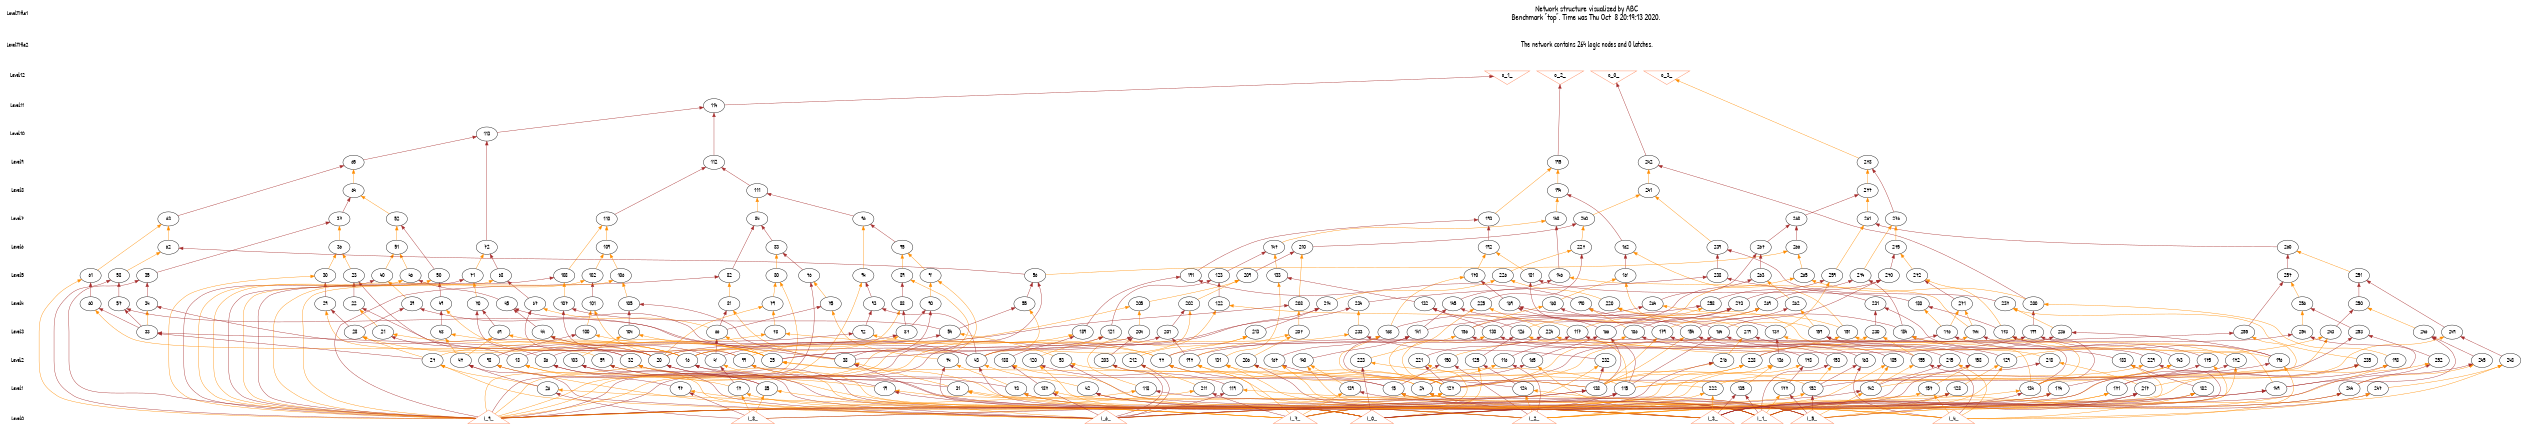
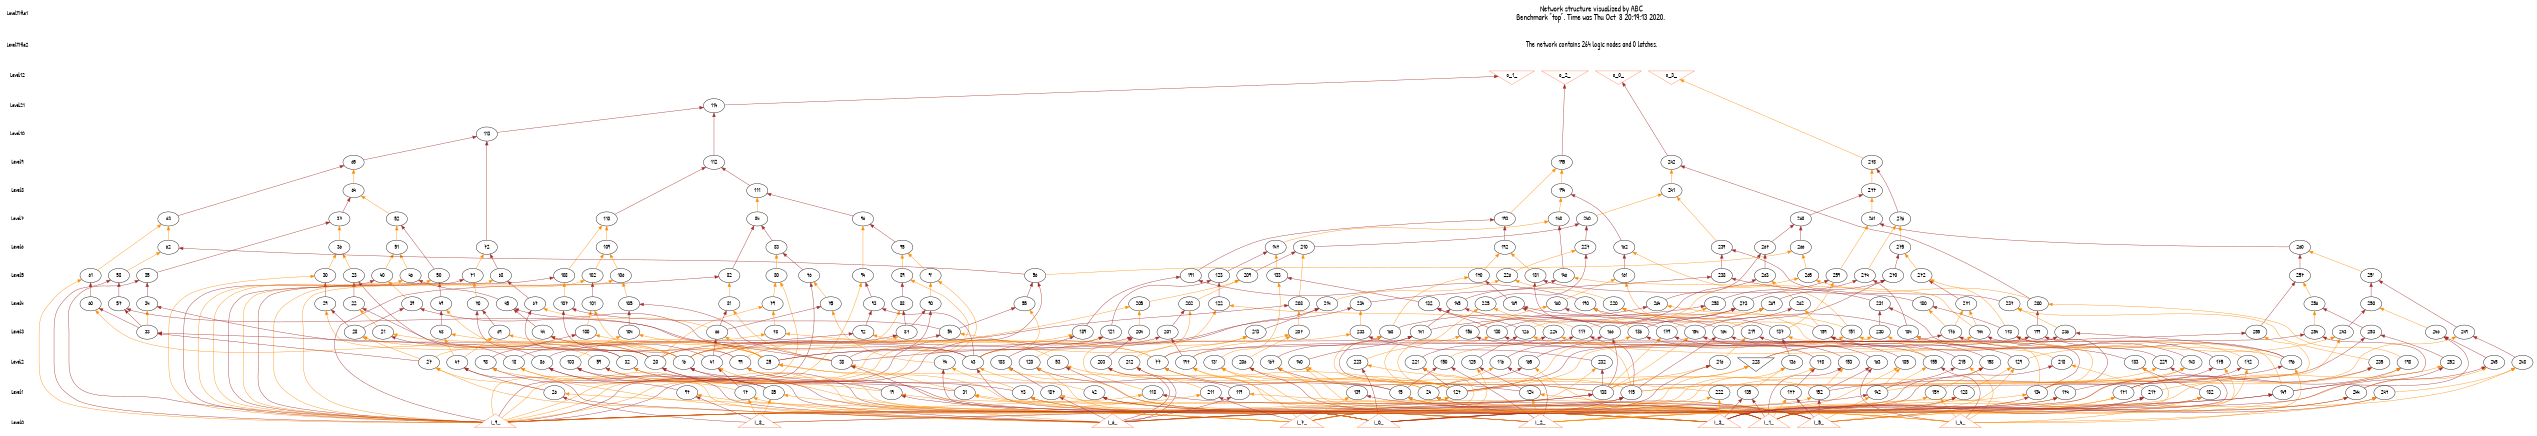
node "Level11": label "Level11" -> "Level21"
edge "227" -> "240": color darkorange -> brown
node "228": shape ellipse -> invtriangle
